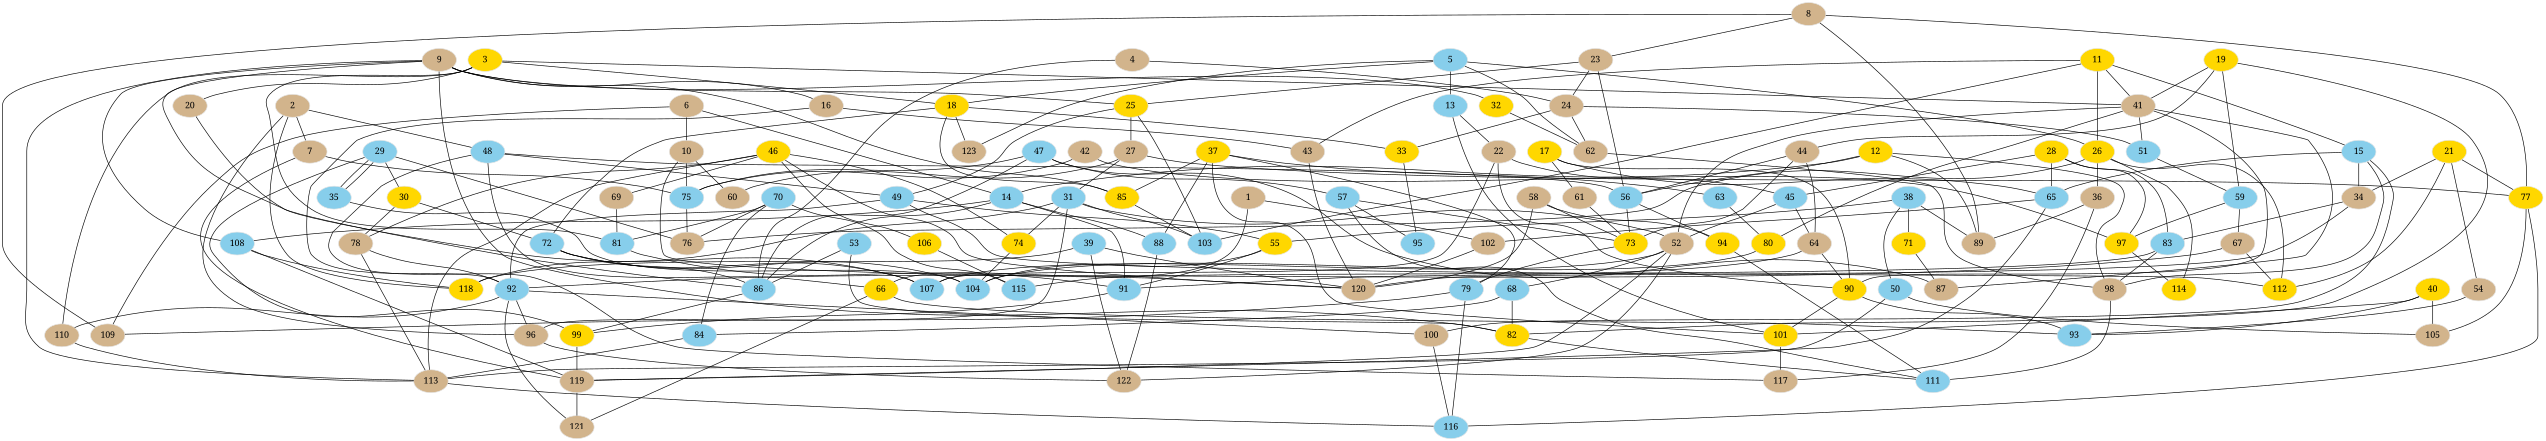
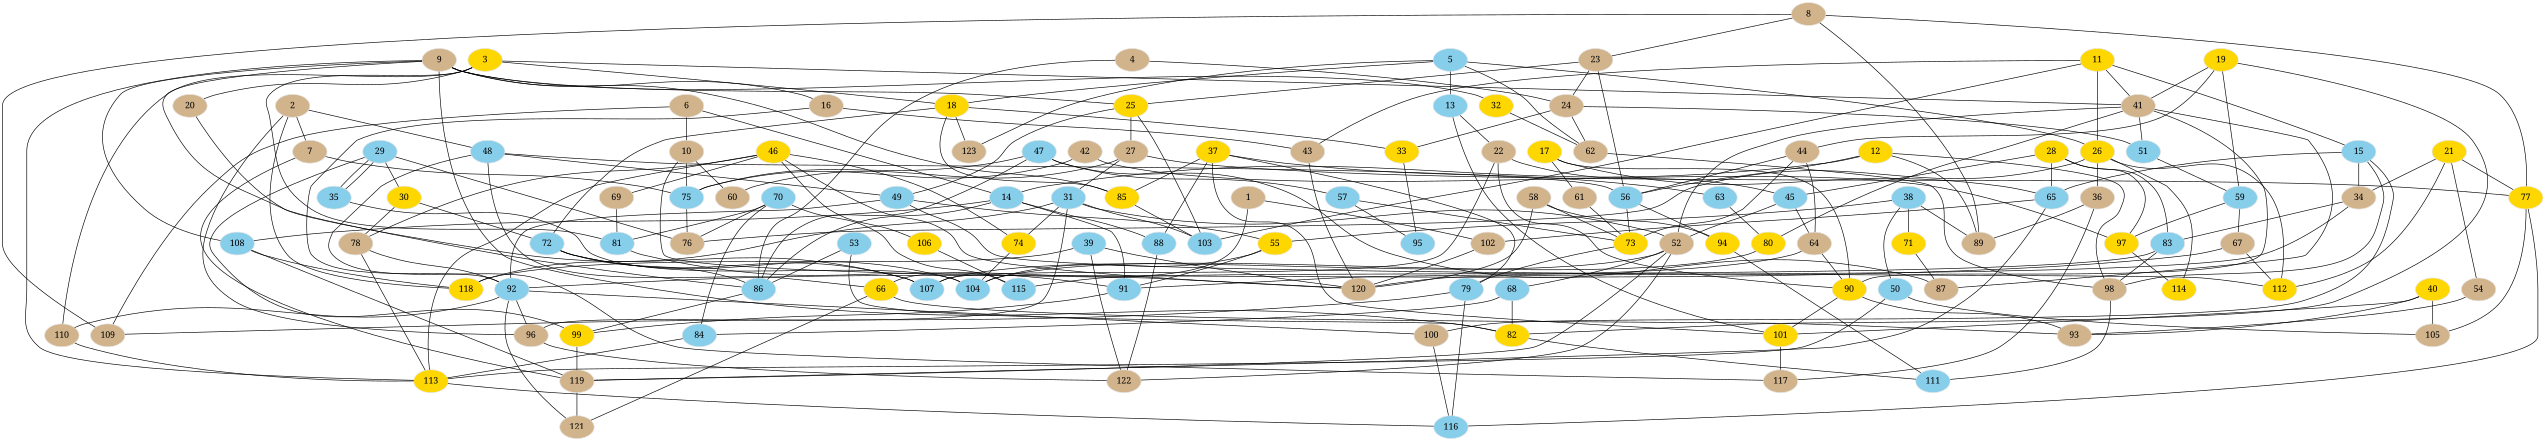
edge "57" -- "111": removed
node "93": fillcolor skyblue -> tan
node "113": fillcolor tan -> gold
